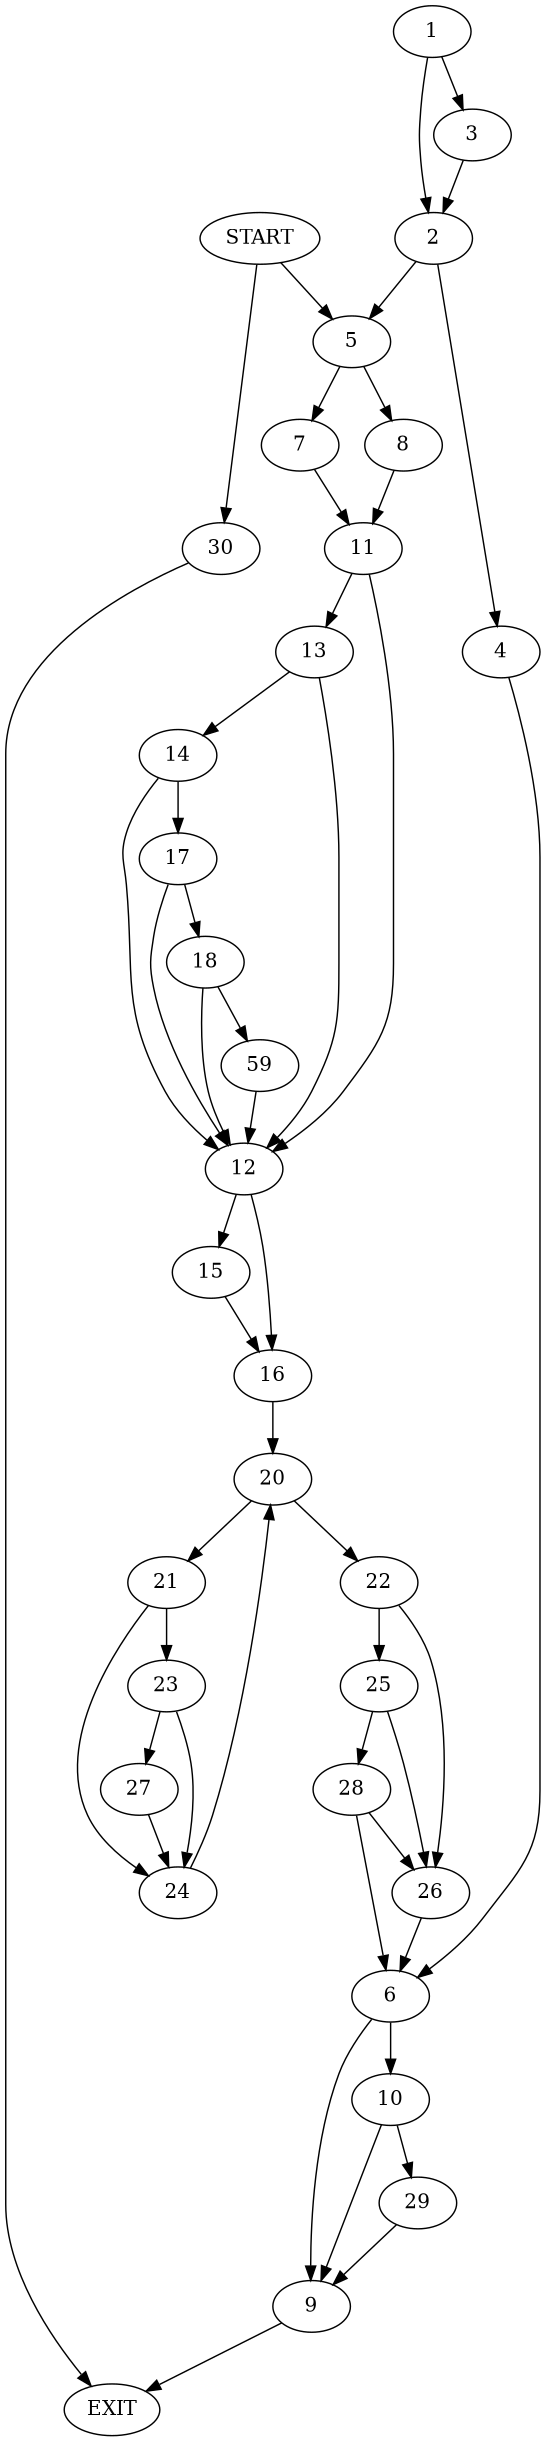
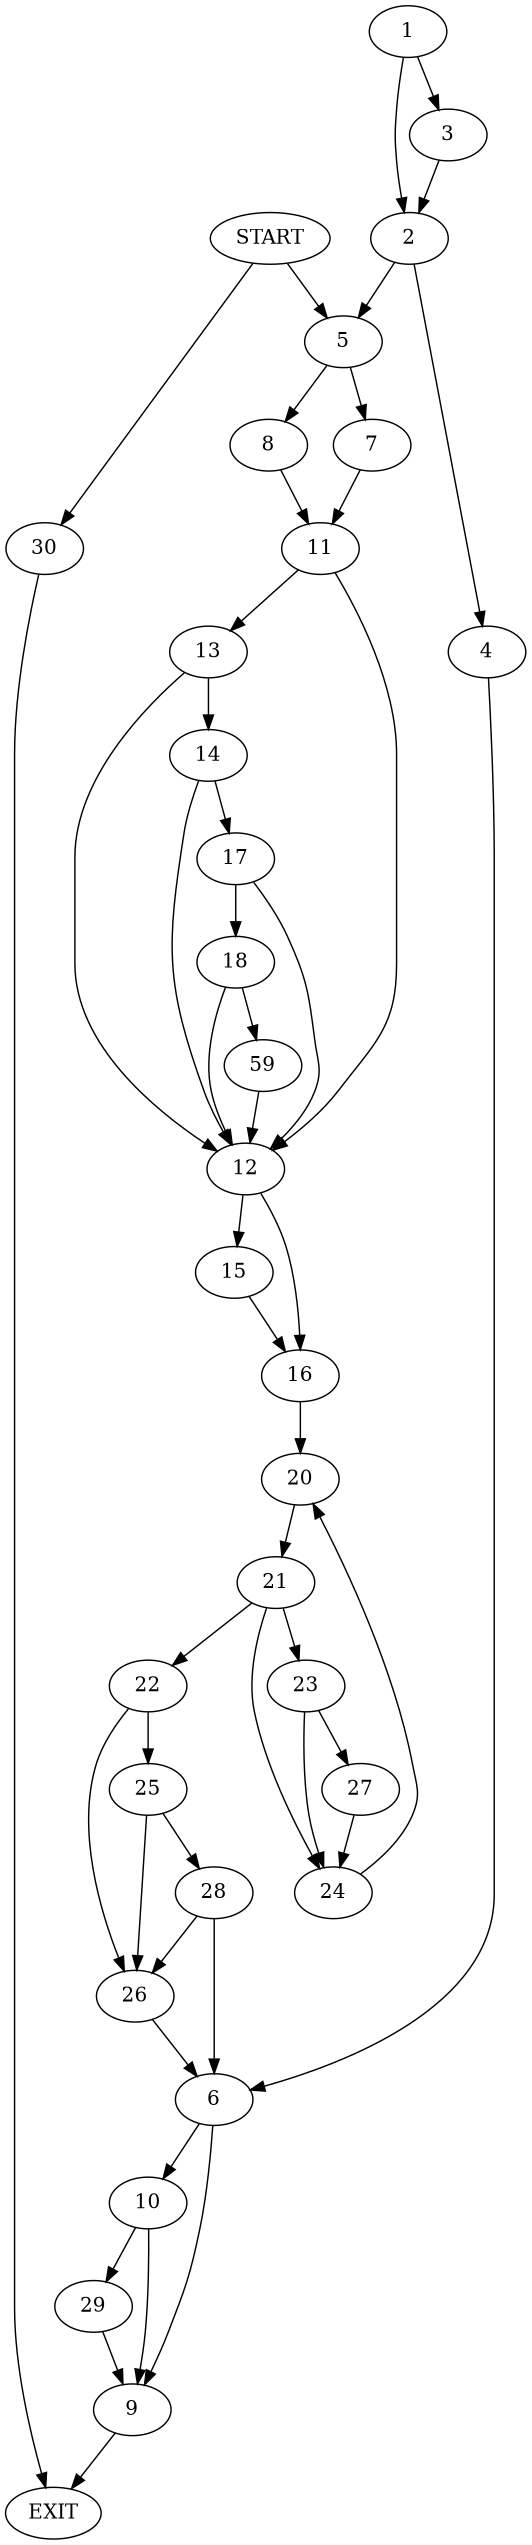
edge "20" -> "22": now "21" -> "22"
